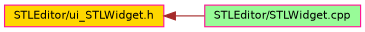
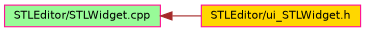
edge "STLEditor/STLWidget.cpp" -> "STLEditor/ui_STLWidget.h": reversed
